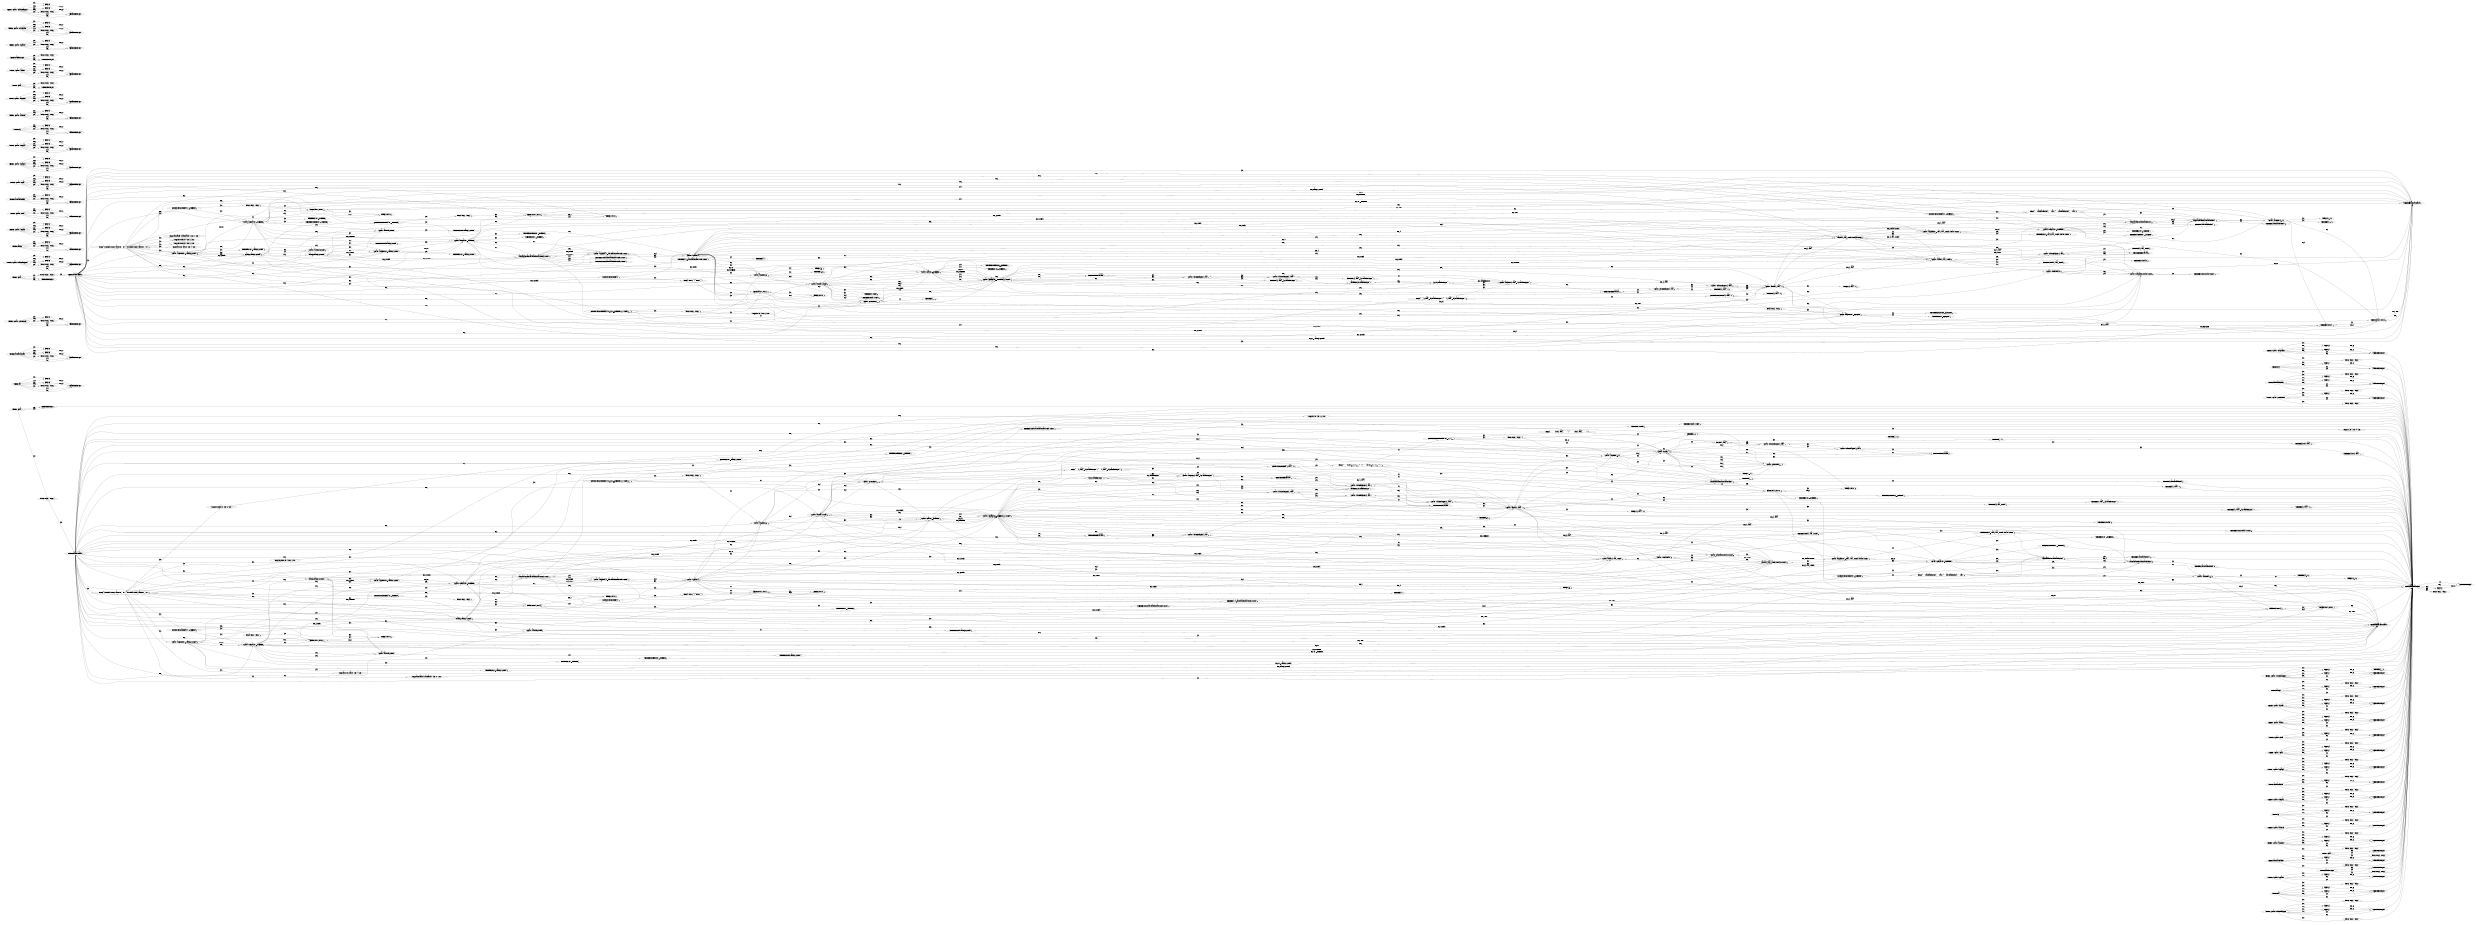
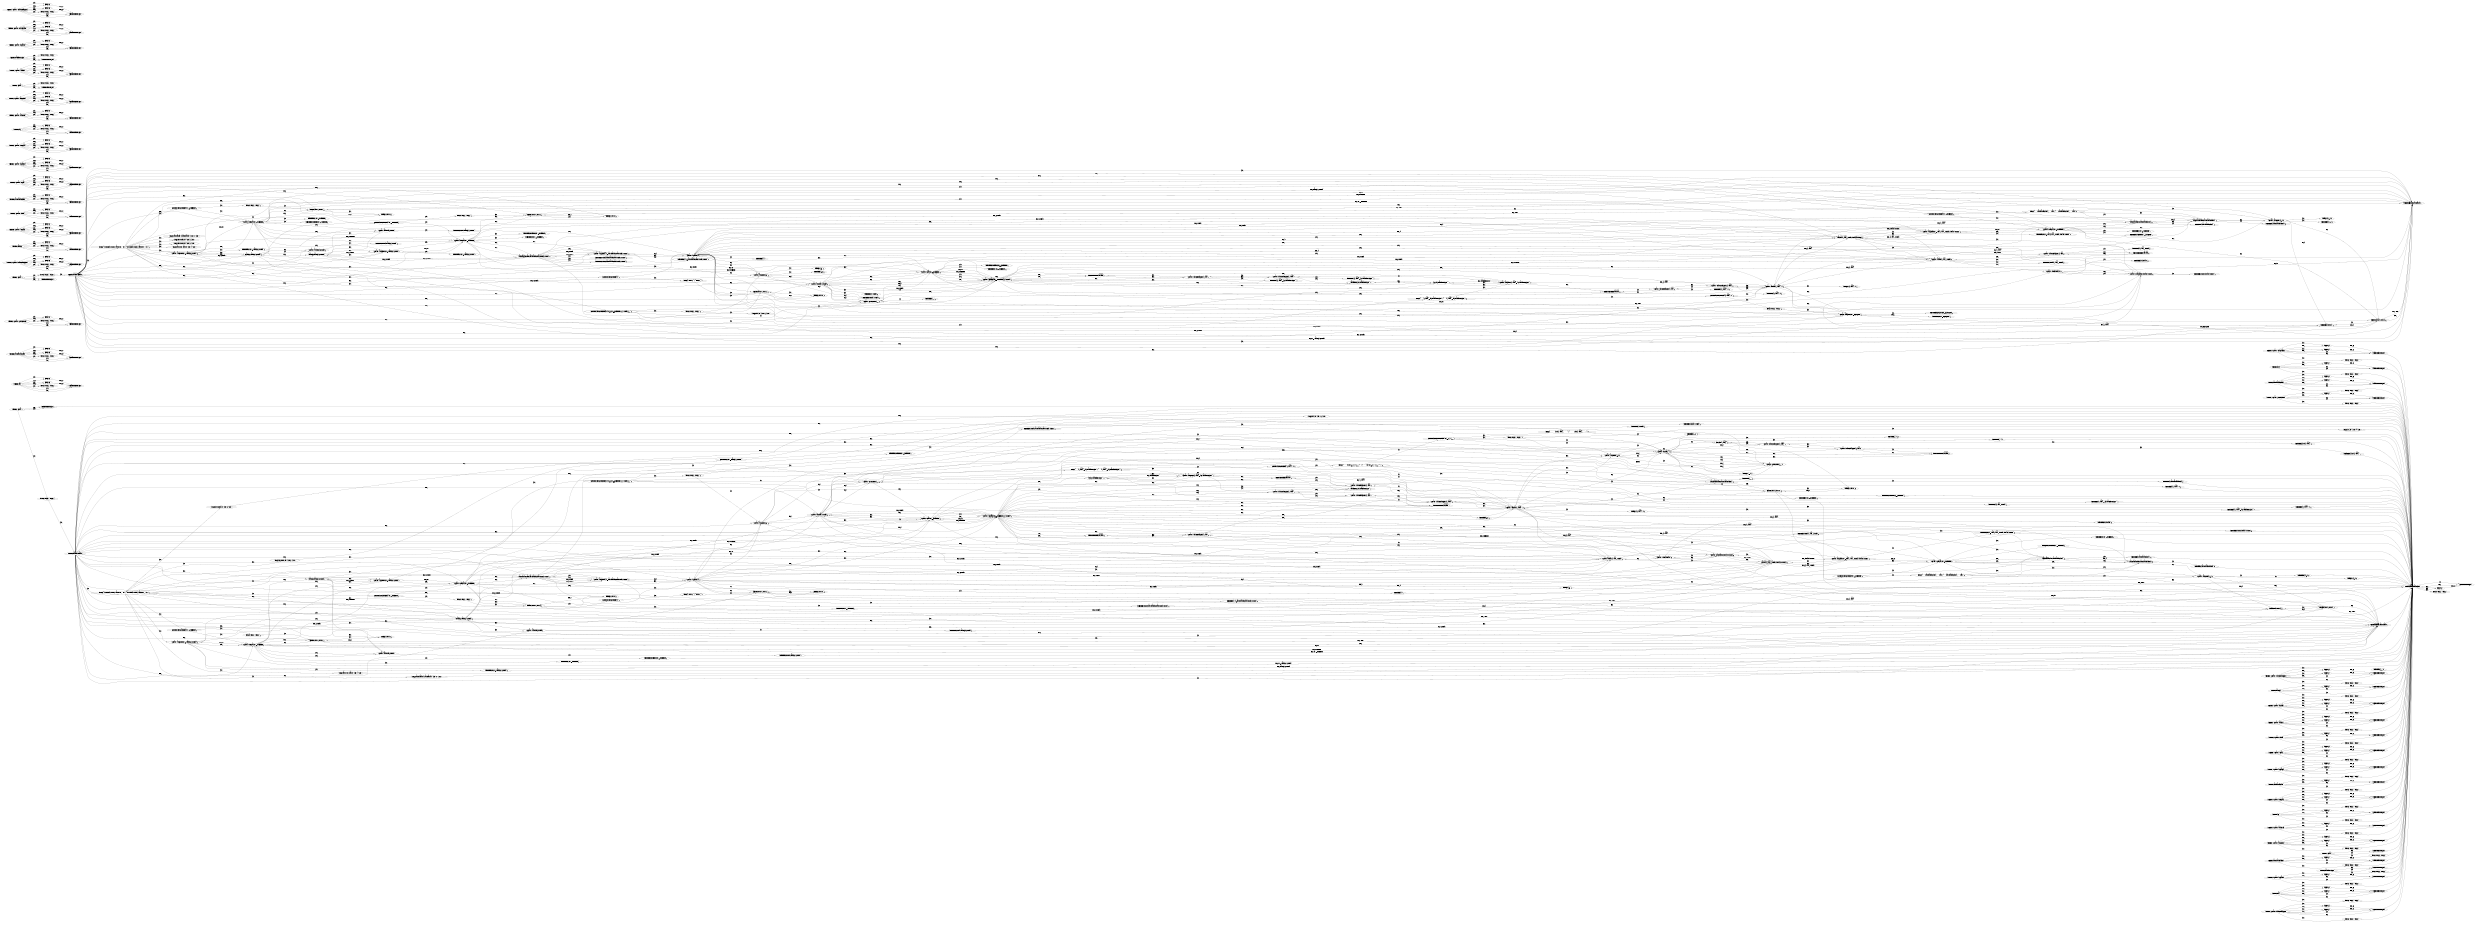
edge "(<operator>.assignment,err = BAD_VALUE)" -> "(IDENTIFIER,err,err = BAD_VALUE)": label "AST: " -> "DDG: j"
edge "(<operator>.lessThan,j < i)" -> "(IDENTIFIER,j,j < i)": added, label "AST:"
edge "(CONTROL_STRUCTURE,FOR,for (int j = 0;j < i;j++))" -> "(<operator>.lessThan,j < i)": label "DDG: p1" -> "AST: "
edge "(CONTROL_STRUCTURE,FOR,for (int j = 0;j < i;j++))" -> "(<operator>.postIncrement,j++)": label "AST: " -> "ERROR: "
